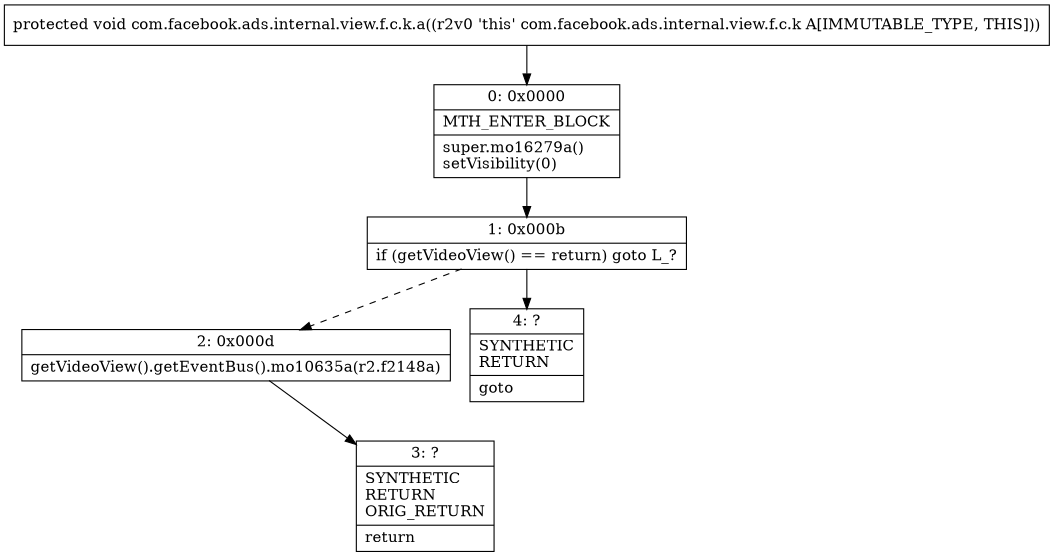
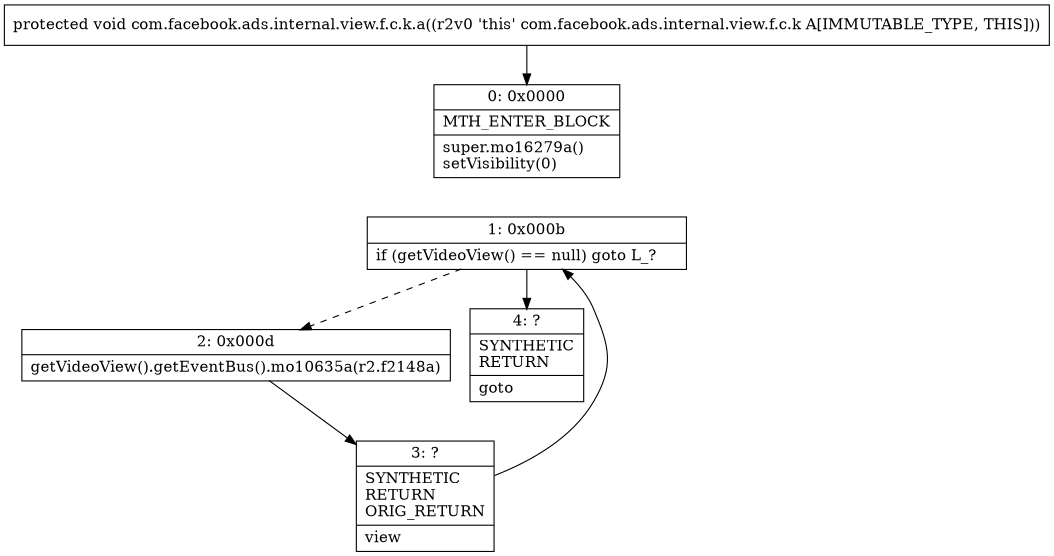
edge "0: 0x0000" -> "1: 0x000b": now "3: ?" -> "1: 0x000b"
node "1: 0x000b": text "if (getVideoView() == return) goto L_?" -> "if (getVideoView() == null) goto L_?"
node "3: ?": text "return" -> "view"
